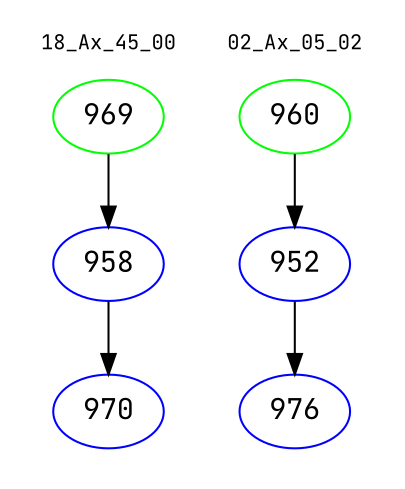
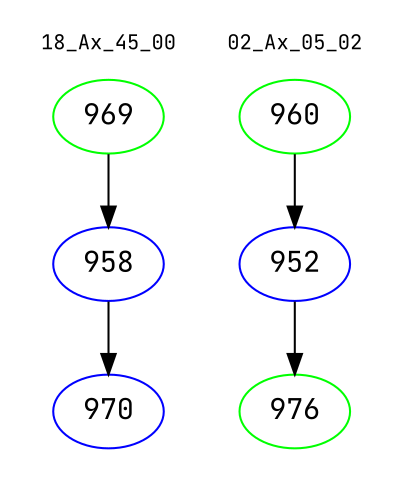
node "976": color blue -> green
